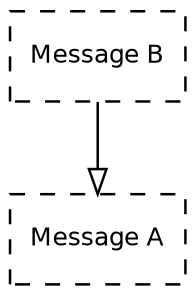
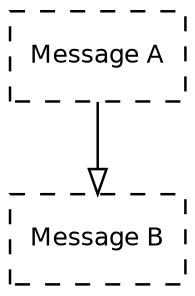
edge "Message B" -> "Message A": reversed
